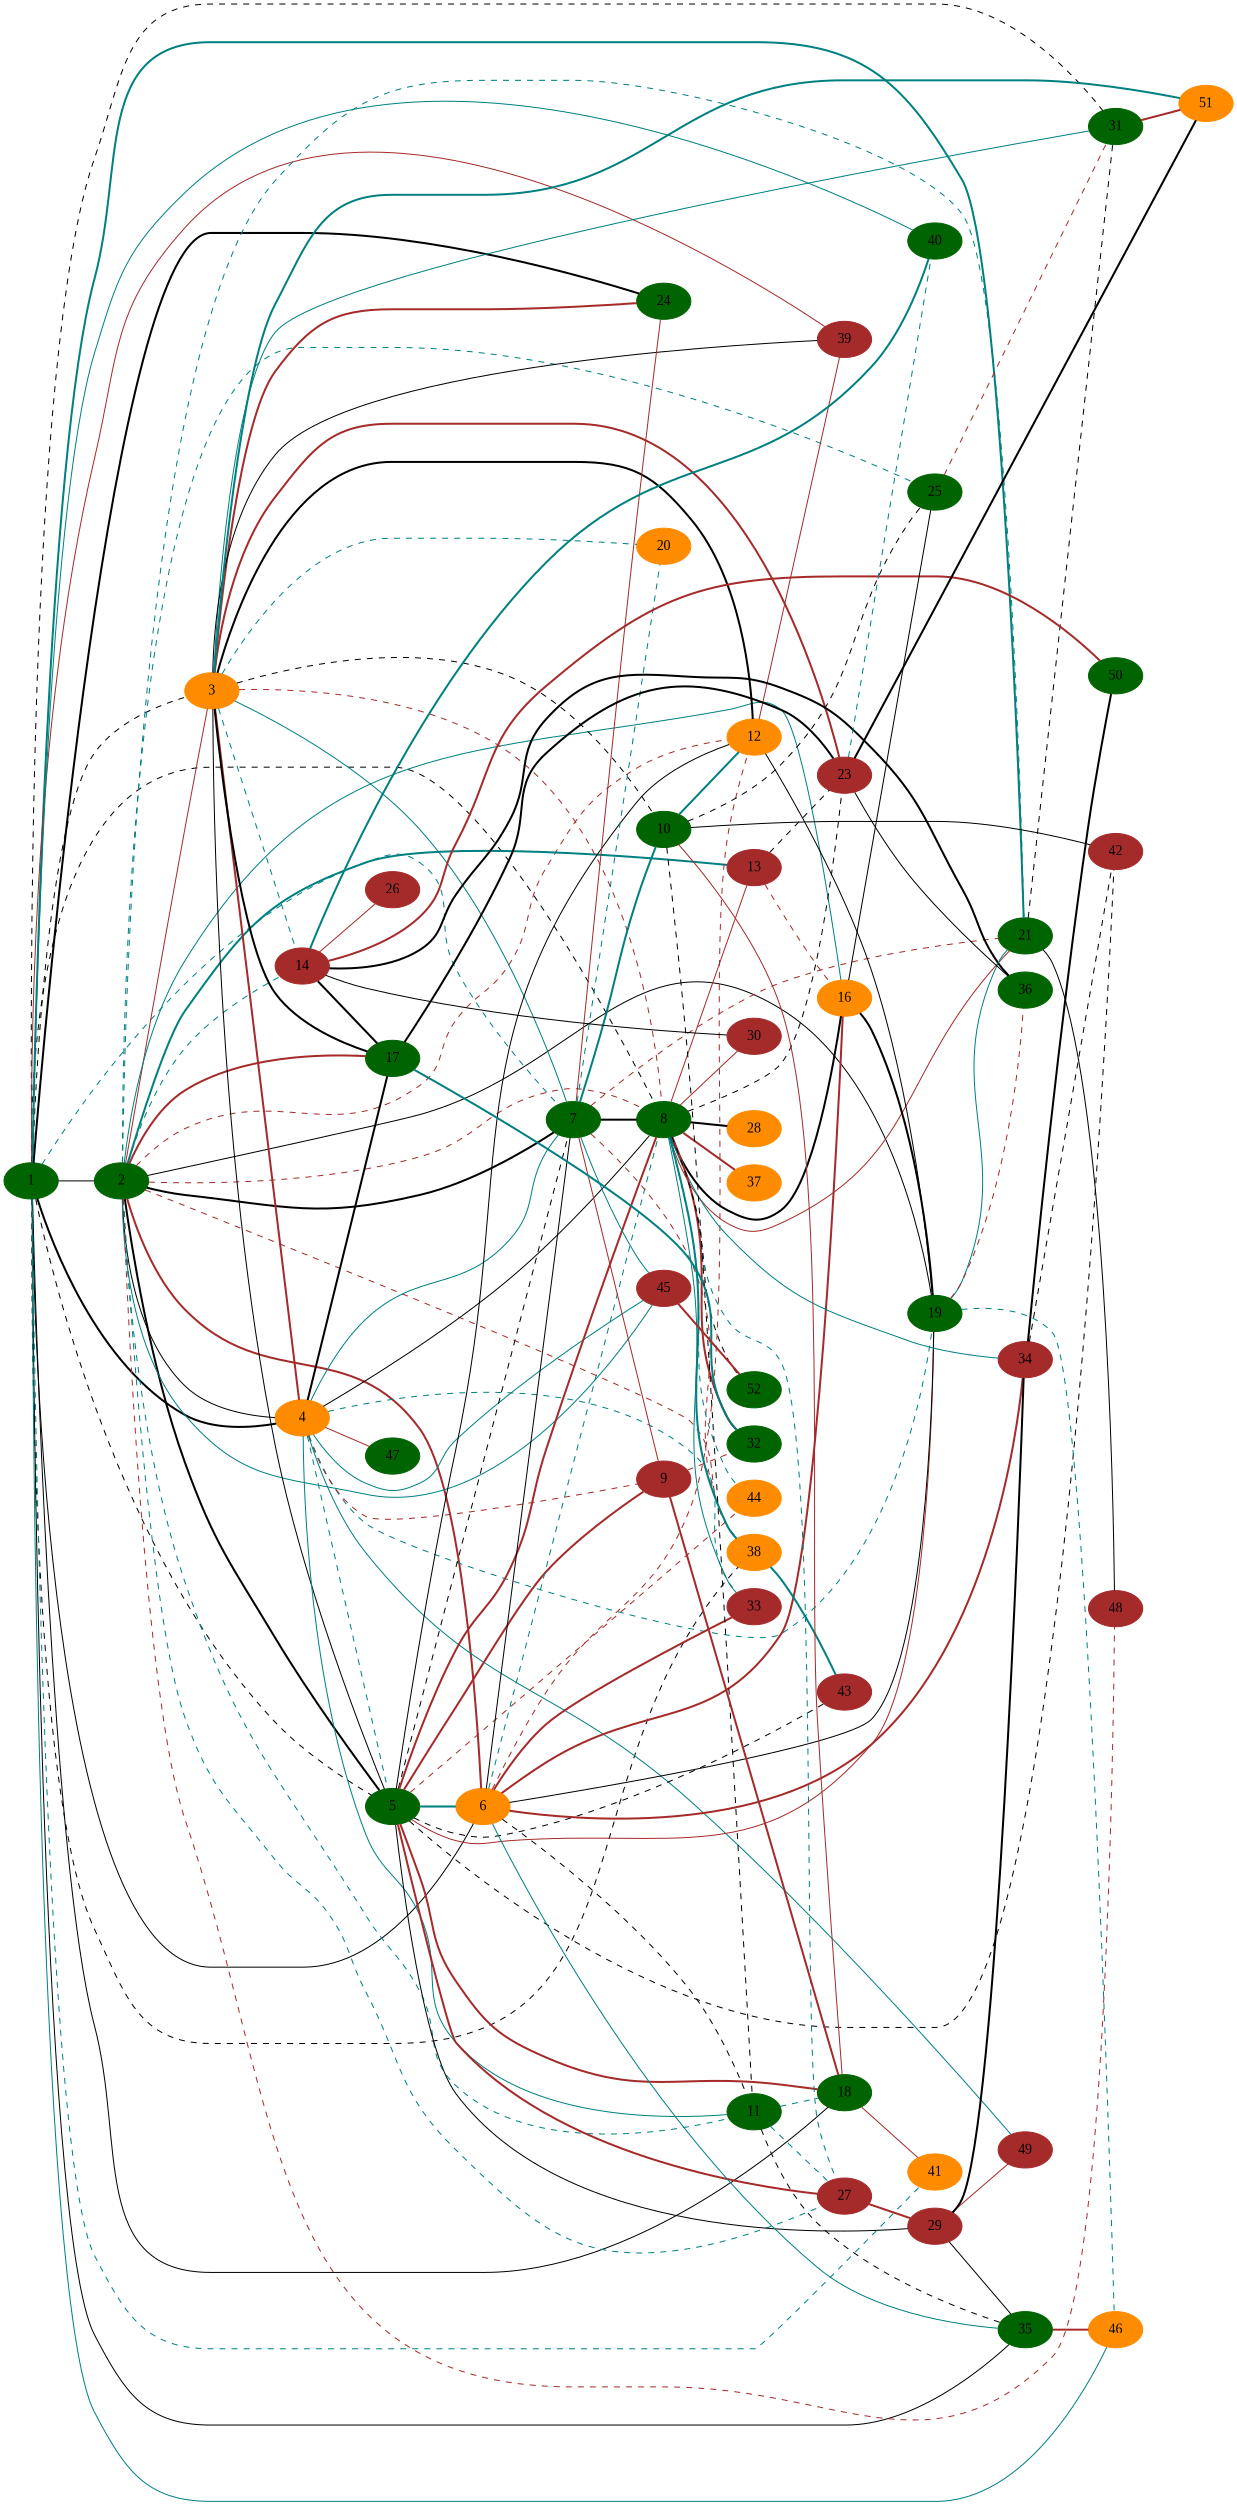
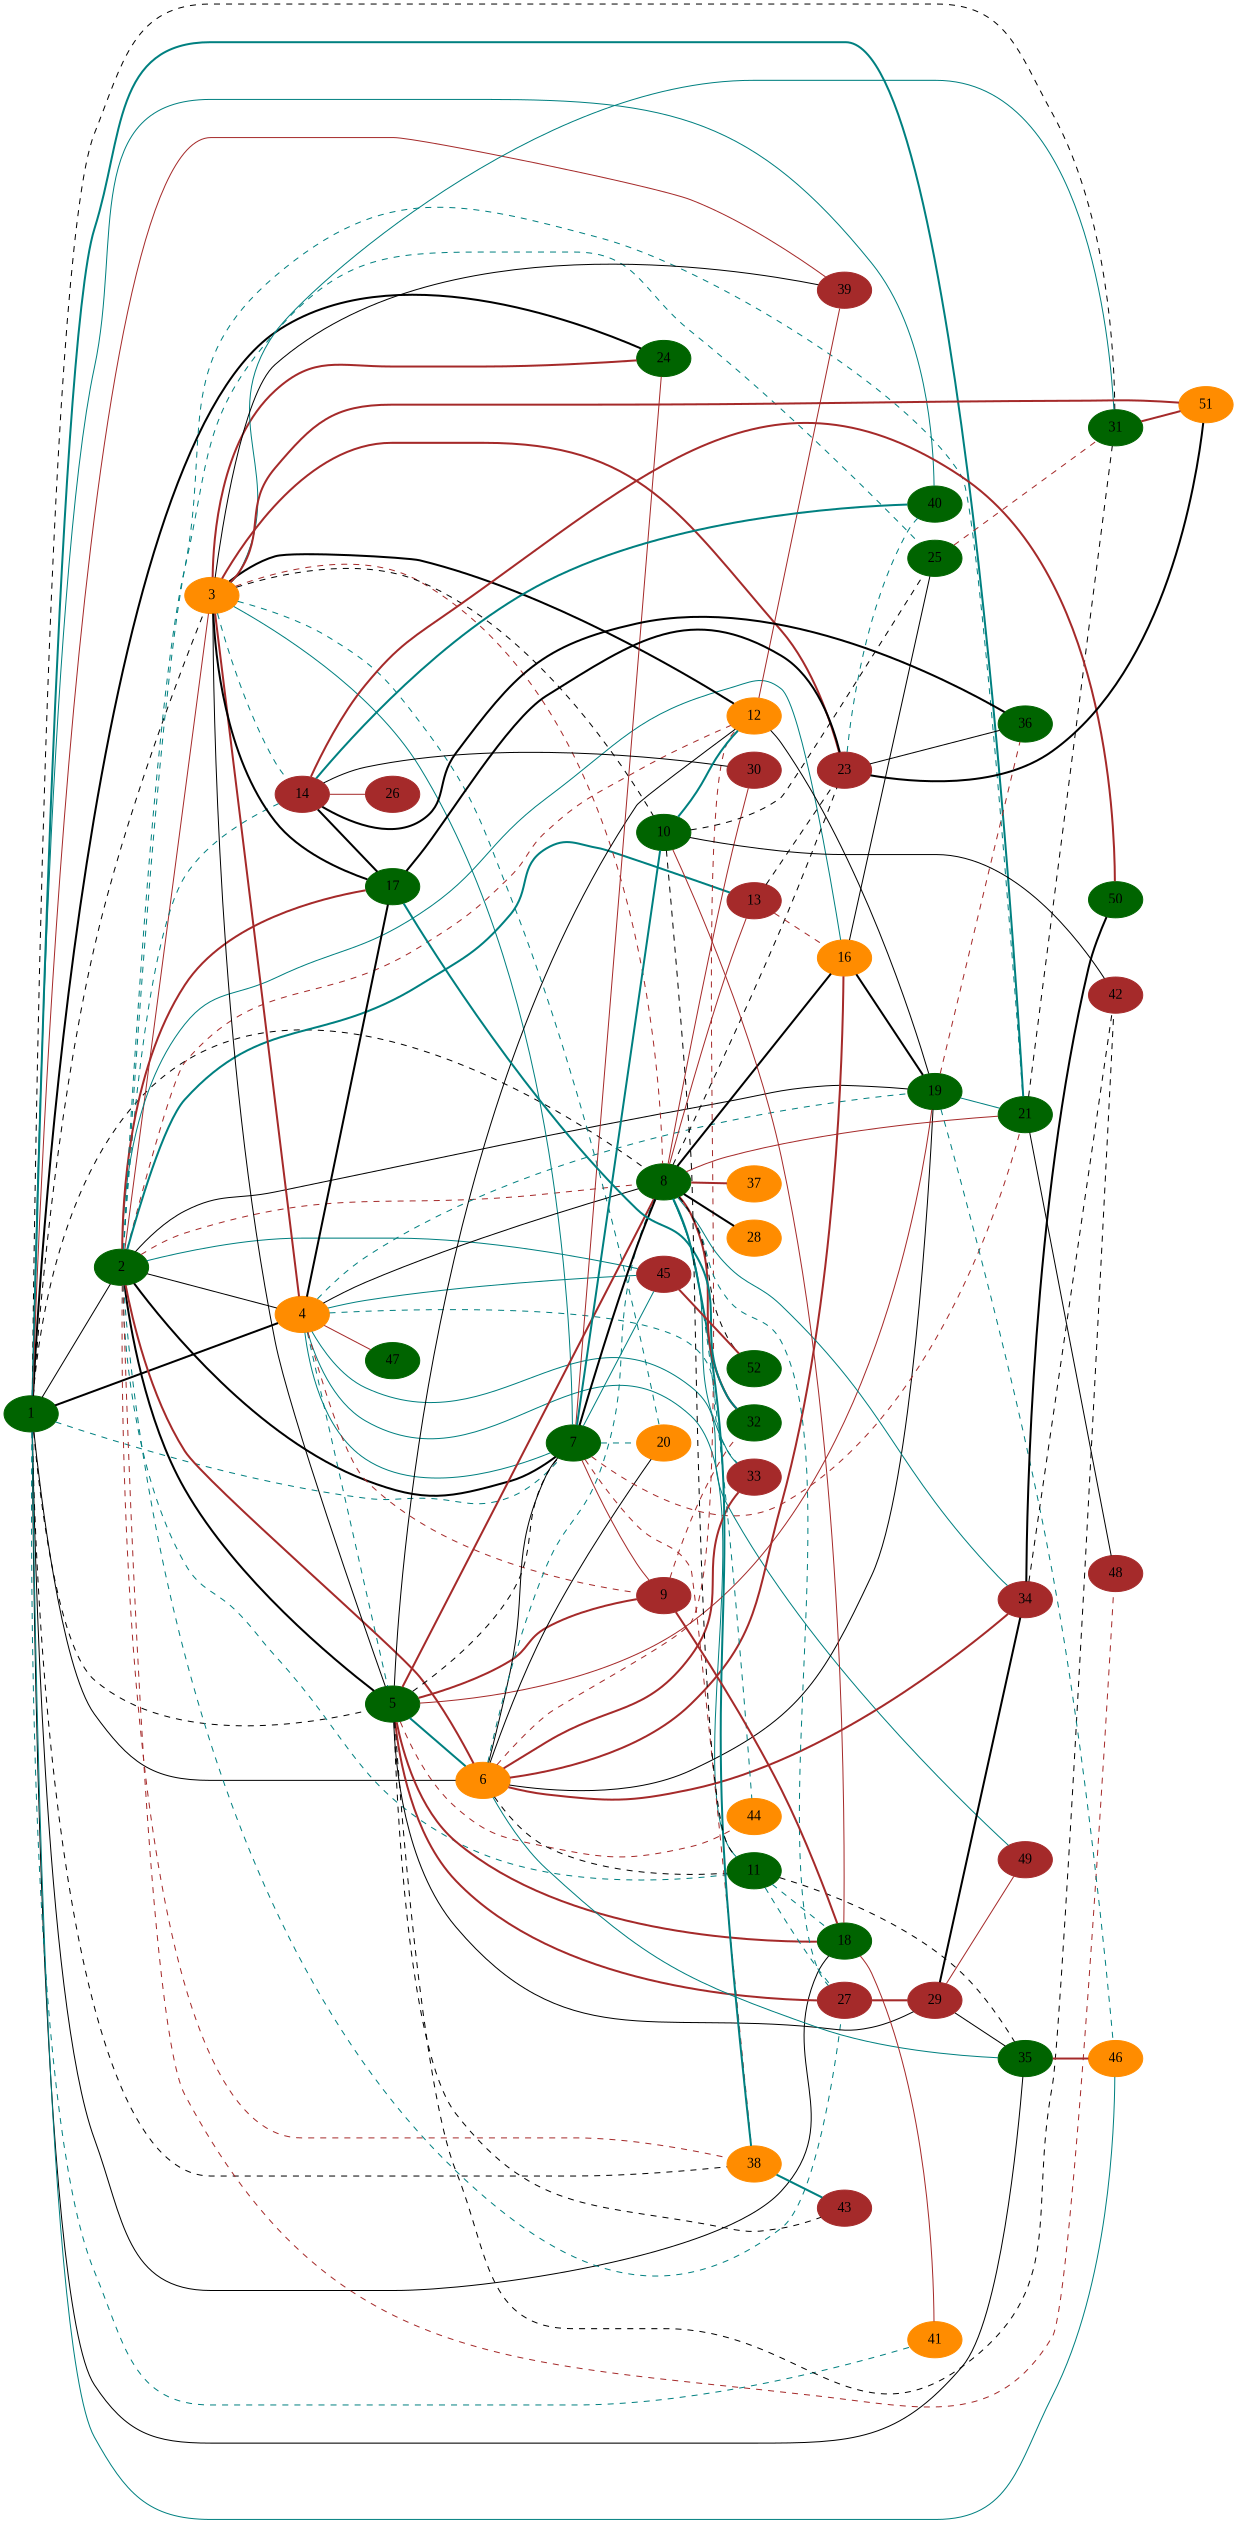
edge "51" -- "3": color teal -> brown
edge "20" -- "6": added
